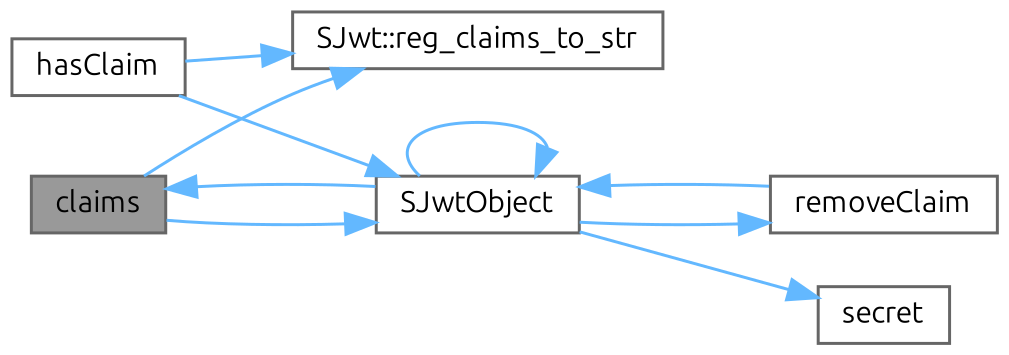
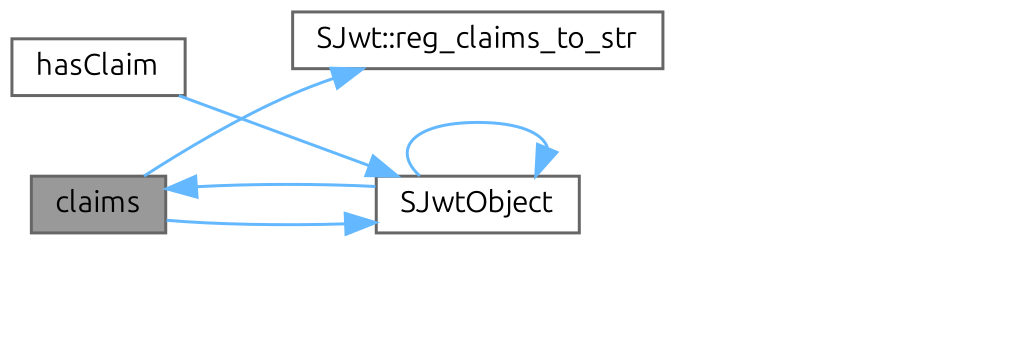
edge "hasClaim" -> "SJwt::reg_claims_to_str": removed
node "removeClaim": removed
node "secret": removed
